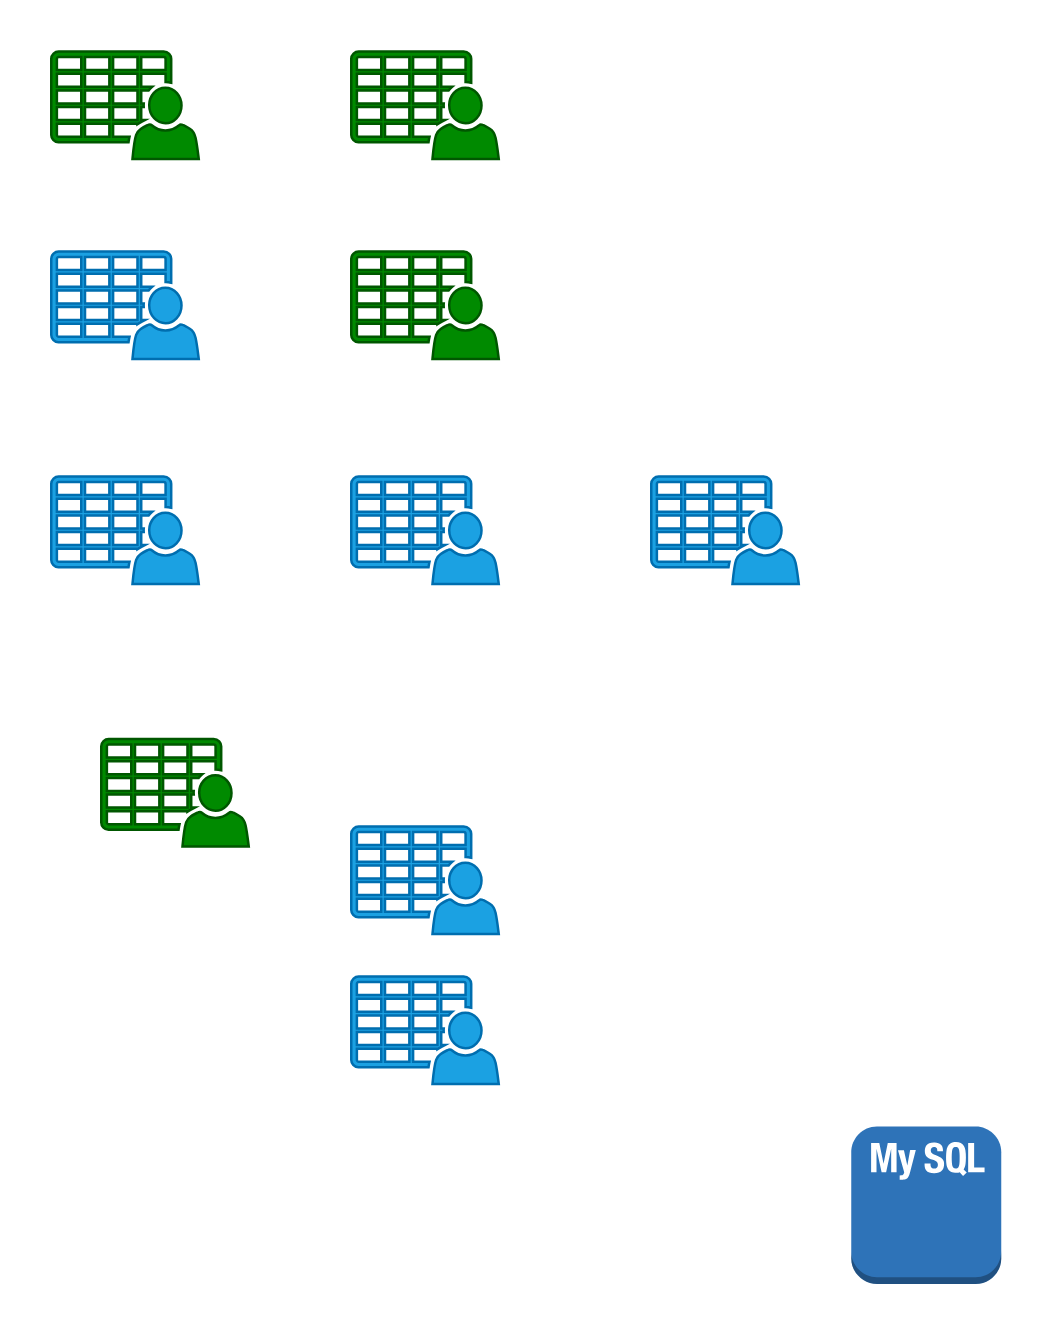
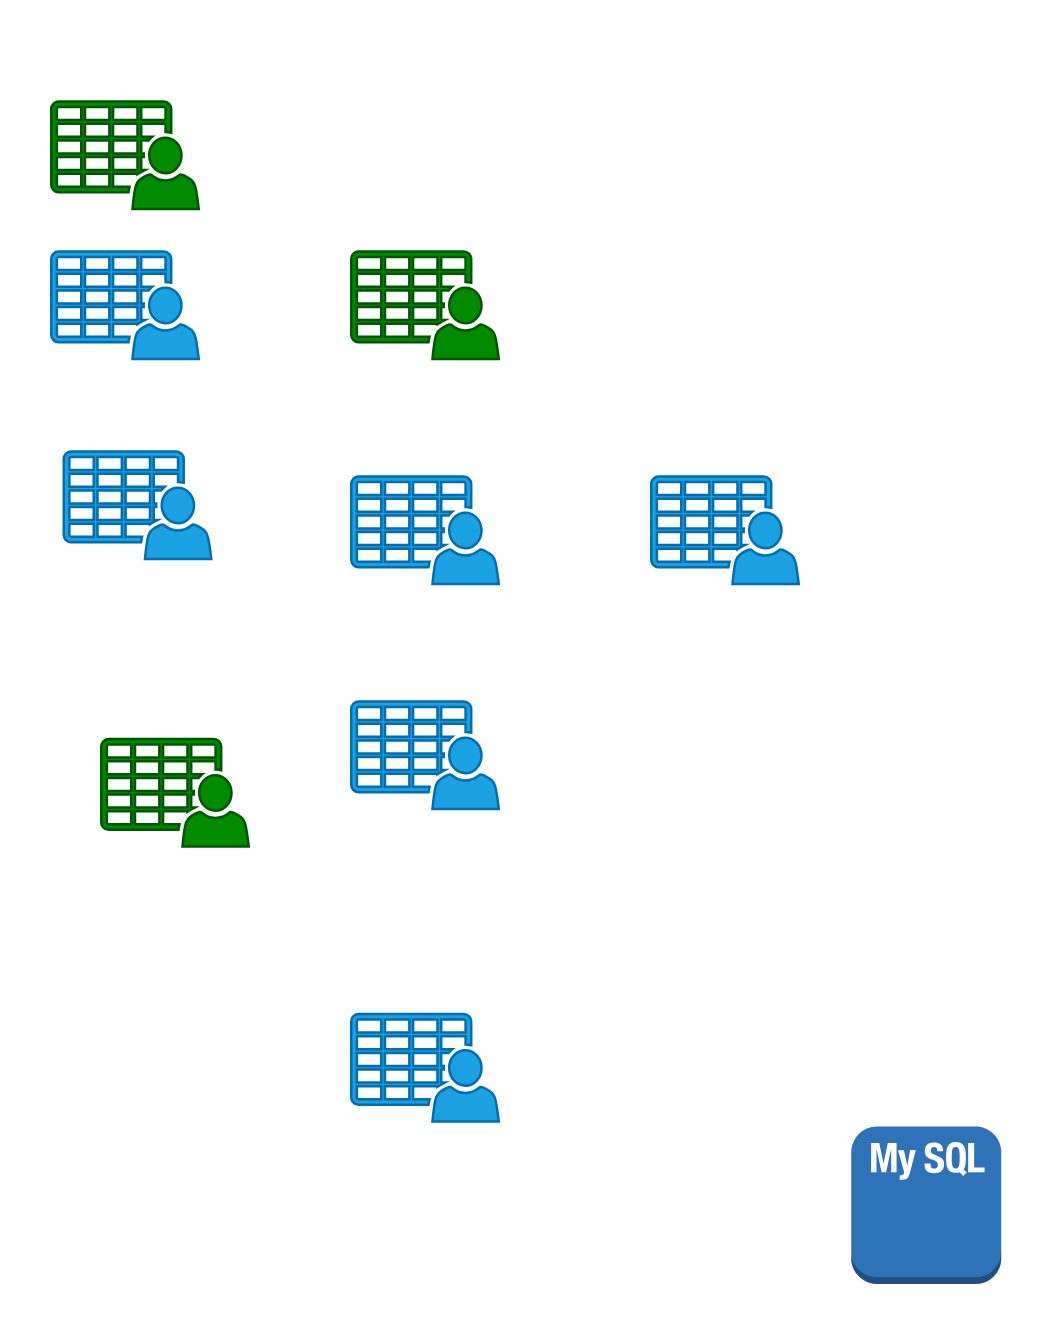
node "CanalDeVenta": moved (125, 105) -> (125, 155)
node "PRODUCTOS": removed
node "Compra": moved (125, 530) -> (138, 505)
node "TipoDeGasto": moved (425, 880) -> (425, 755)
node "Venta": moved (425, 1030) -> (425, 1068)
